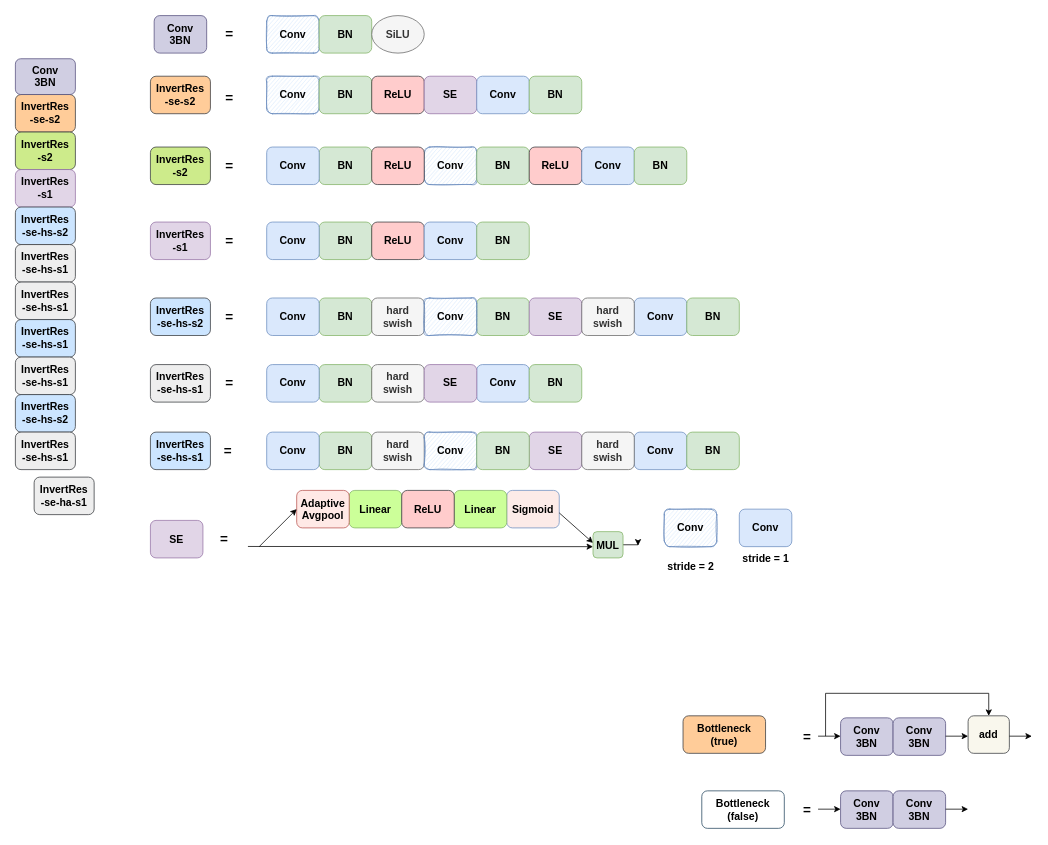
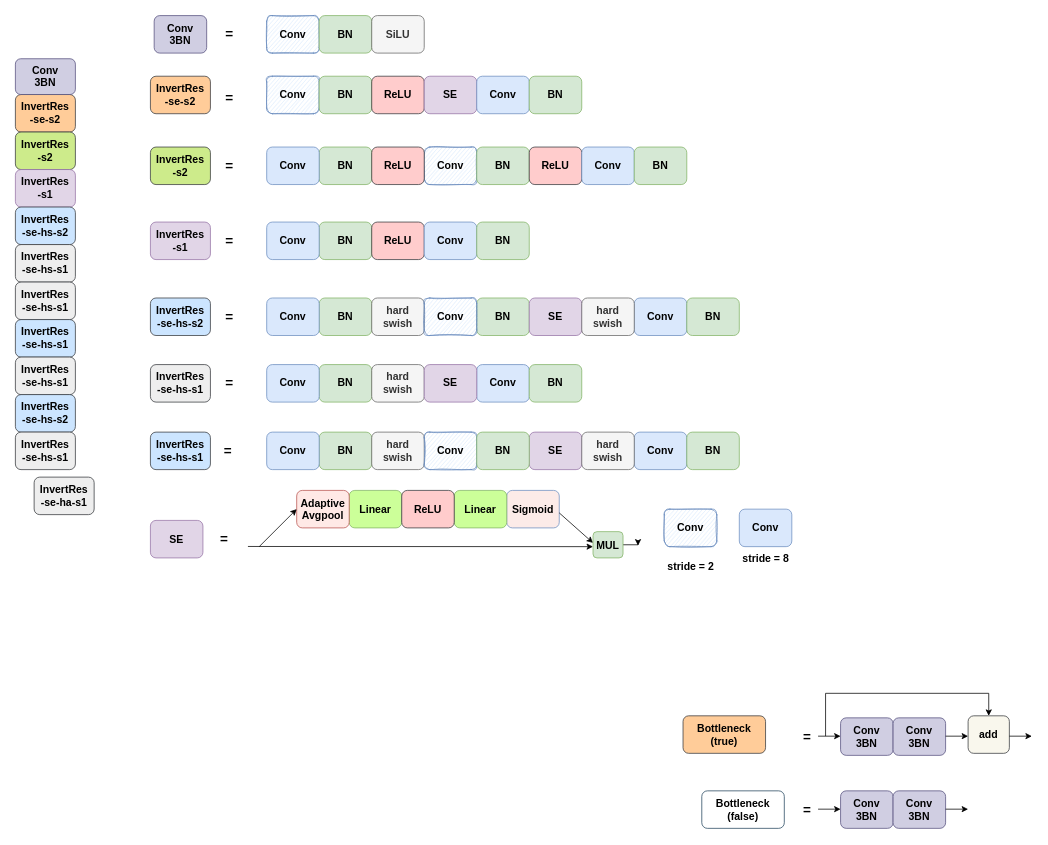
node "SiLU": shape ellipse -> rounded rectangle
node "stride = 1": label "stride = 1" -> "stride = 8"
